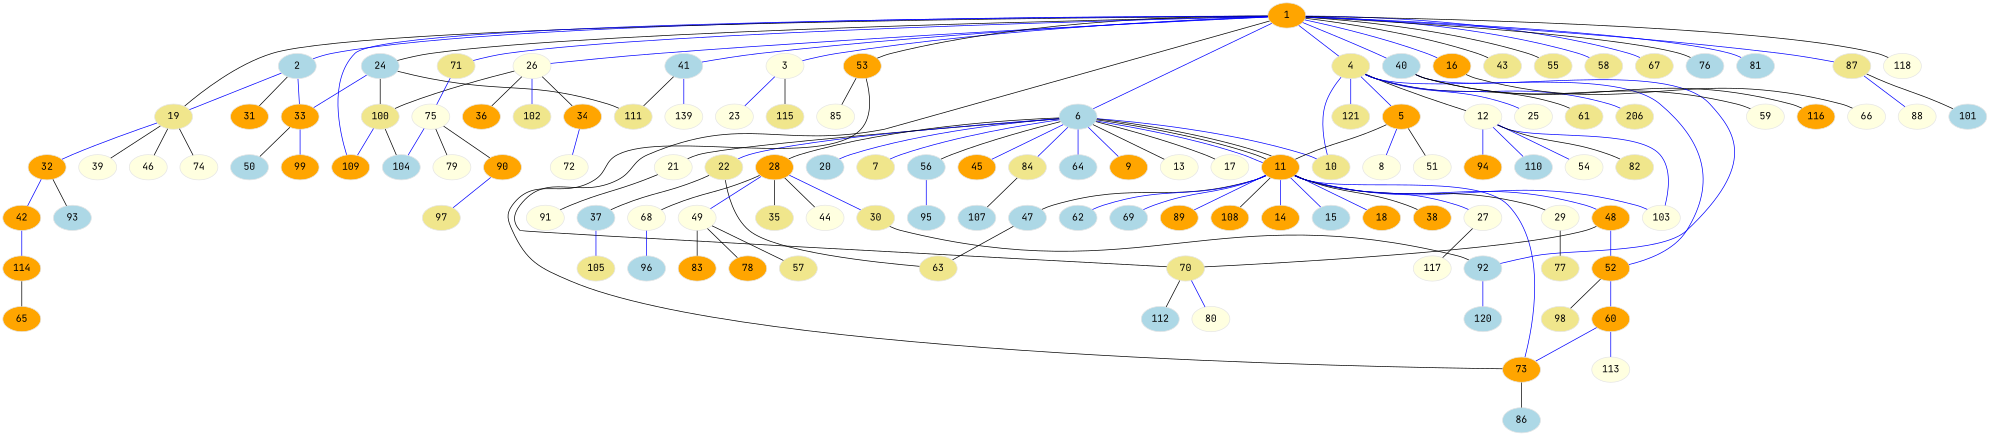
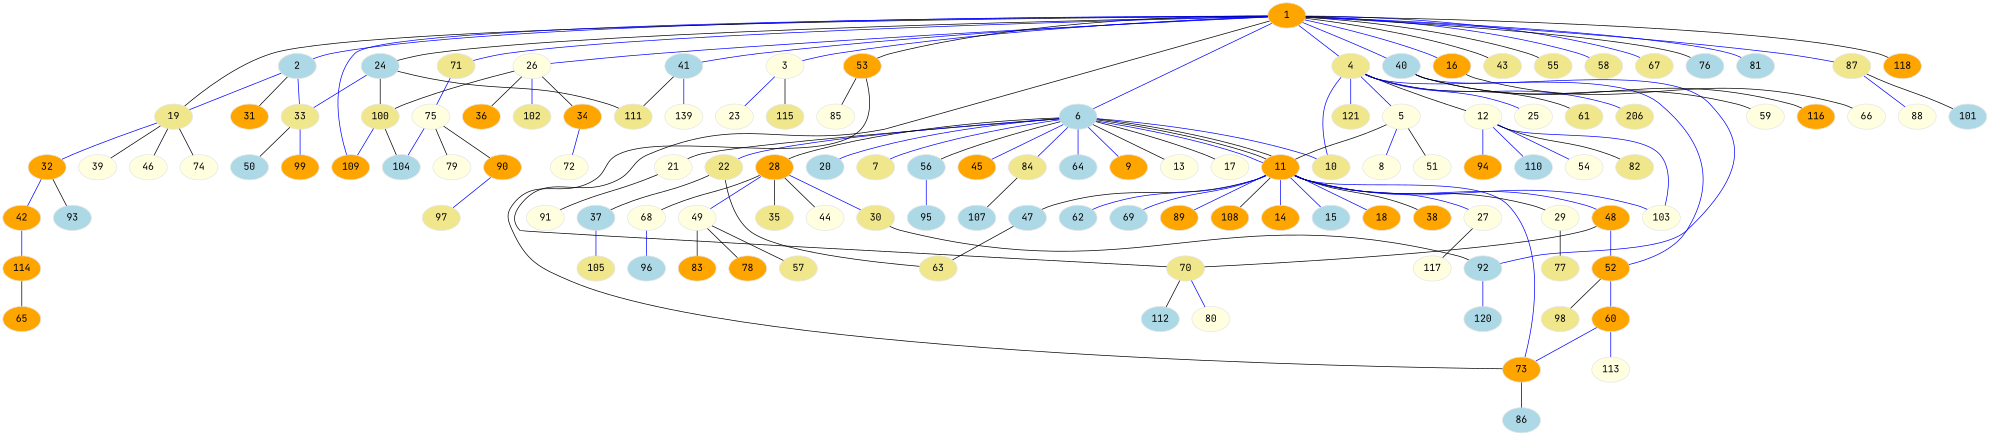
node "118": fillcolor lightyellow -> orange
node "33": fillcolor orange -> khaki
node "5": fillcolor orange -> lightyellow
